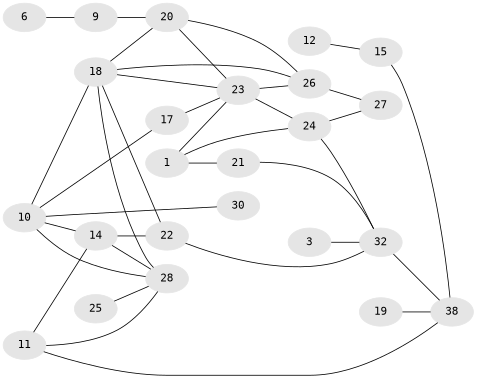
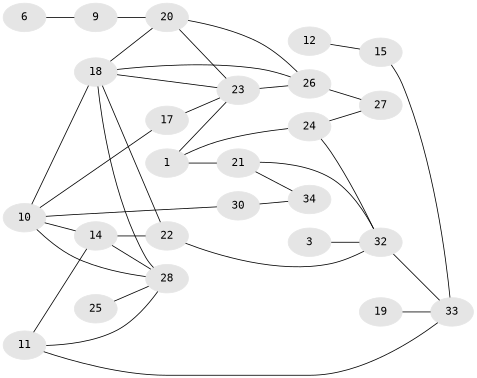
edge "23" -- "24": removed
node "34": added
node "38": label "38" -> "33"
